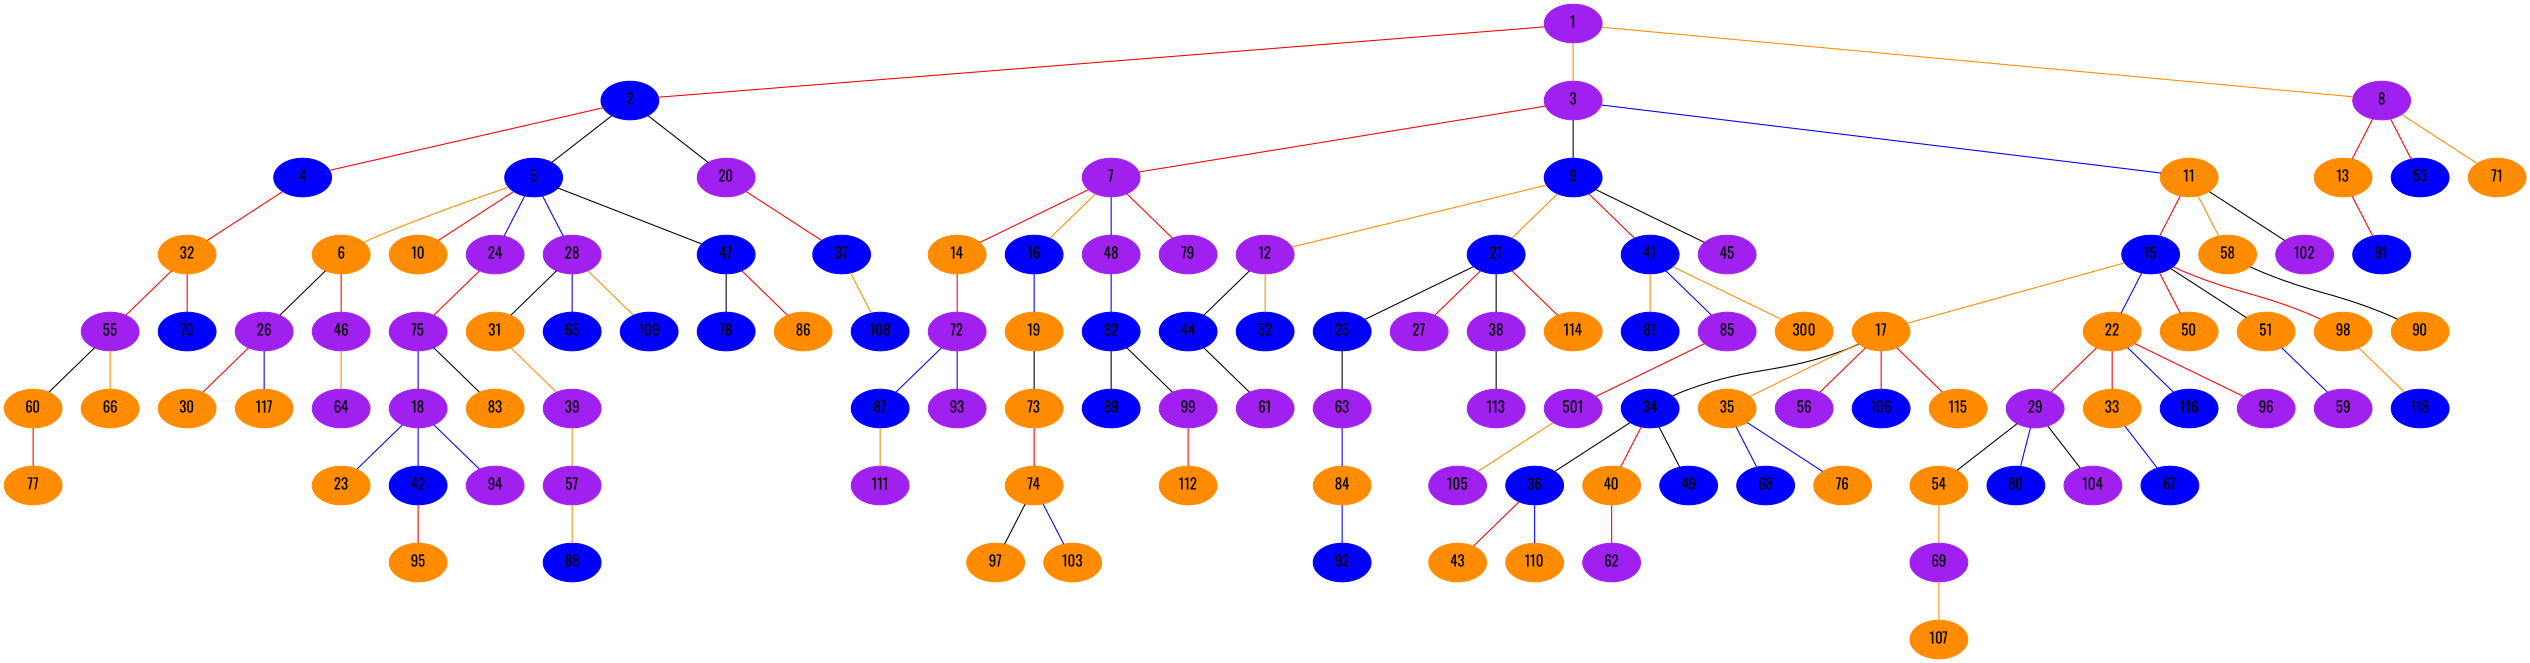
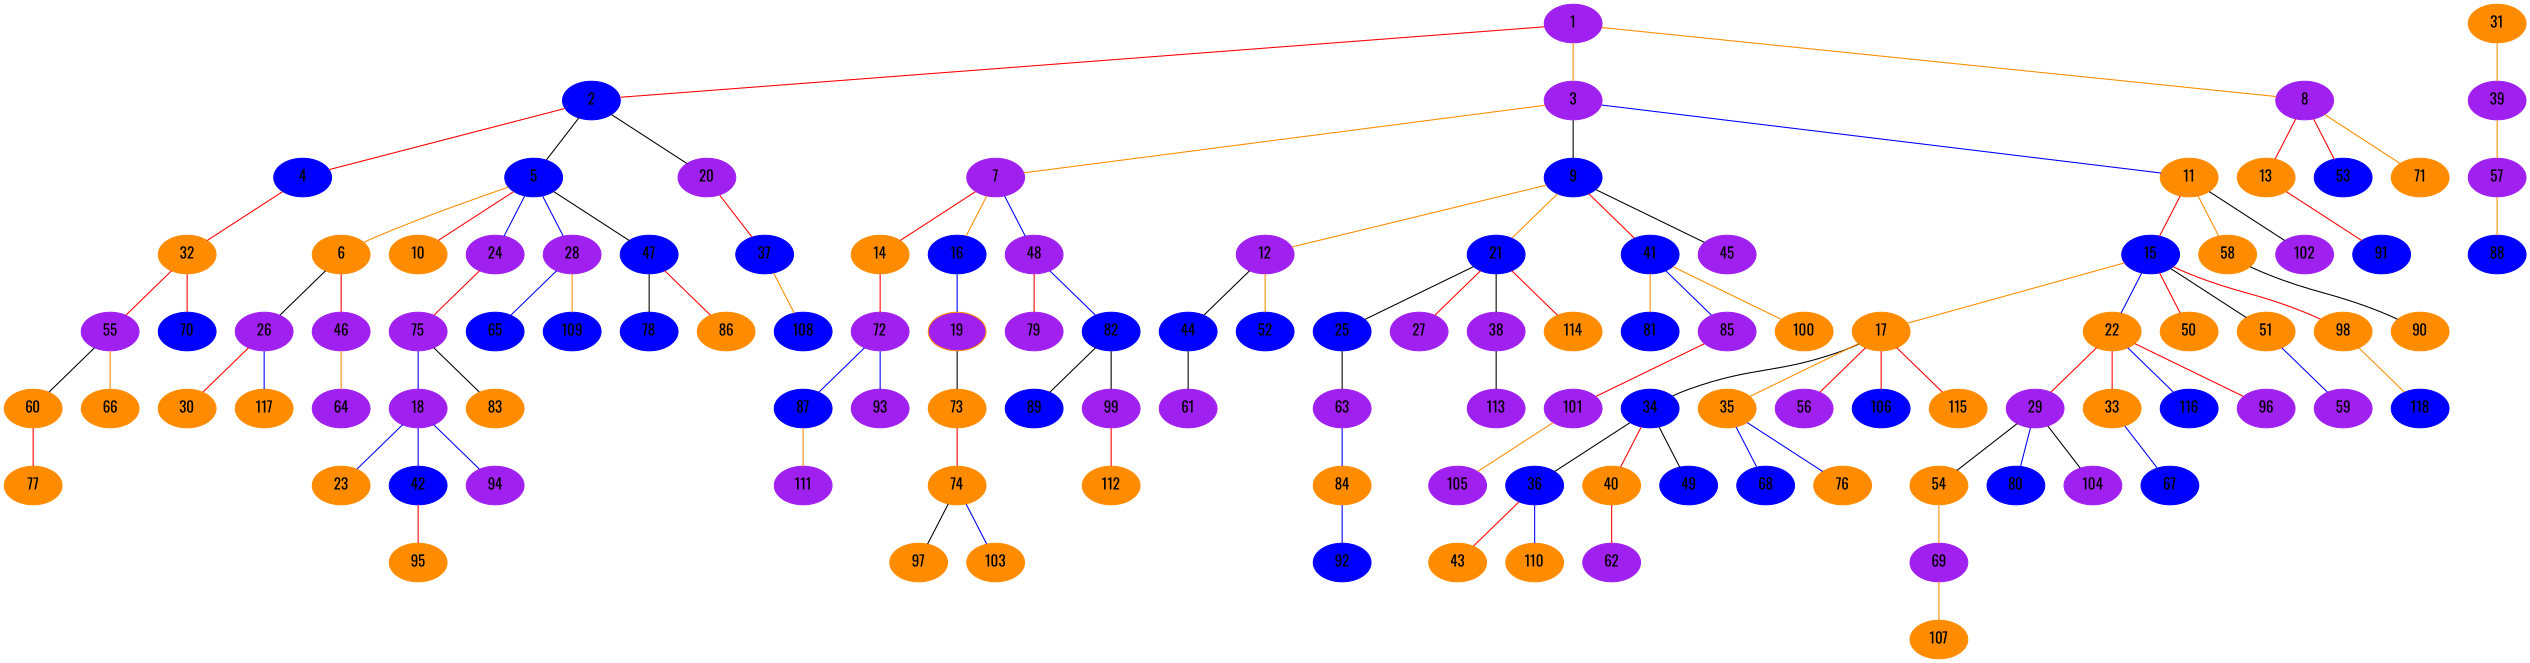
edge "3" -- "7": color red -> darkorange
edge "7" -- "79": now "48" -- "79"
edge "28" -- "31": removed
node "19": fillcolor darkorange -> purple
node "300": label "300" -> "100"
node "501": label "501" -> "101"
